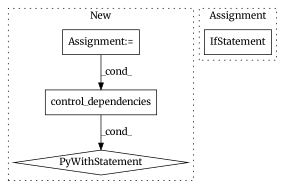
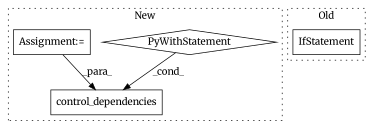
cluster "Assignment": label "Assignment" -> "Old"
edge "Assignment:=" -> "control_dependencies": label "_cond_" -> "_para_"
edge "control_dependencies" -> "PyWithStatement": reversed
